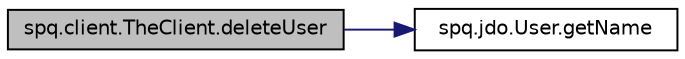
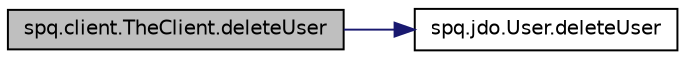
node "spq.jdo.User.getName": label "spq.jdo.User.getName" -> "spq.jdo.User.deleteUser"
